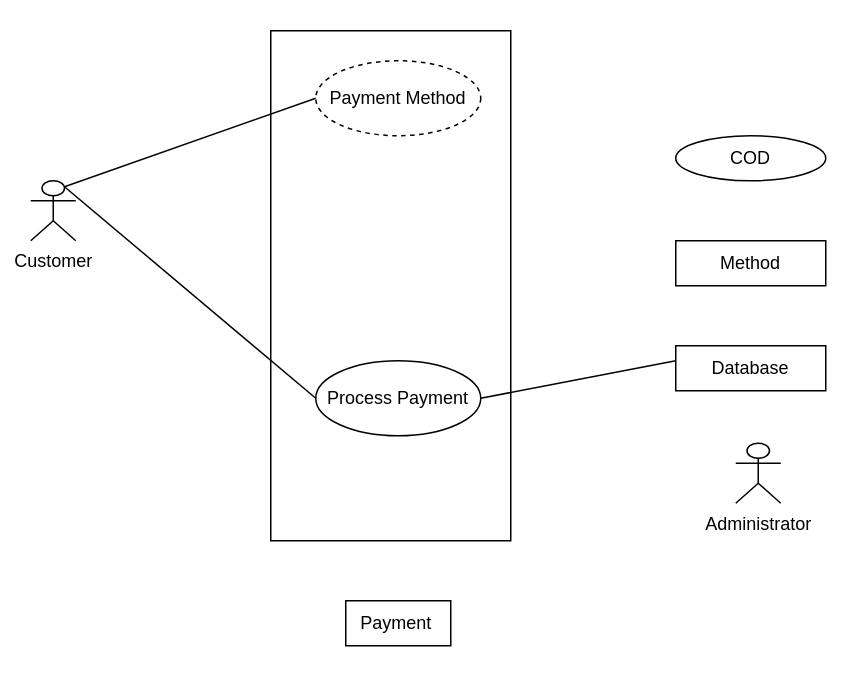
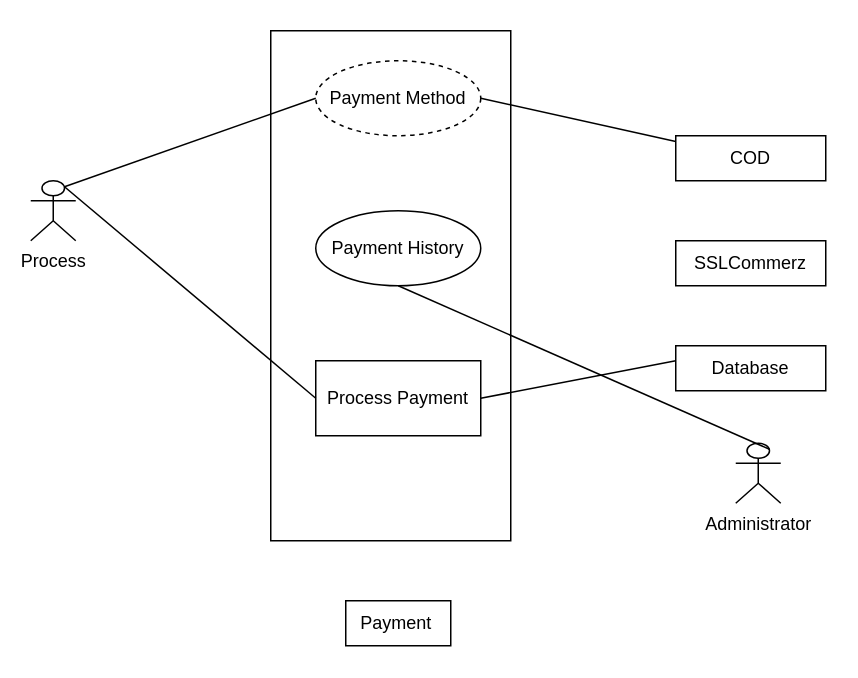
edge "Payment Method" -- "COD": added
node "COD": shape ellipse -> rectangle
node "Payment History": added
node "Customer": label "Customer" -> "Process"
node "Method": label "Method" -> "SSLCommerz"
edge "Payment History" -- "Administrator": added
node "Process Payment": shape ellipse -> rectangle
